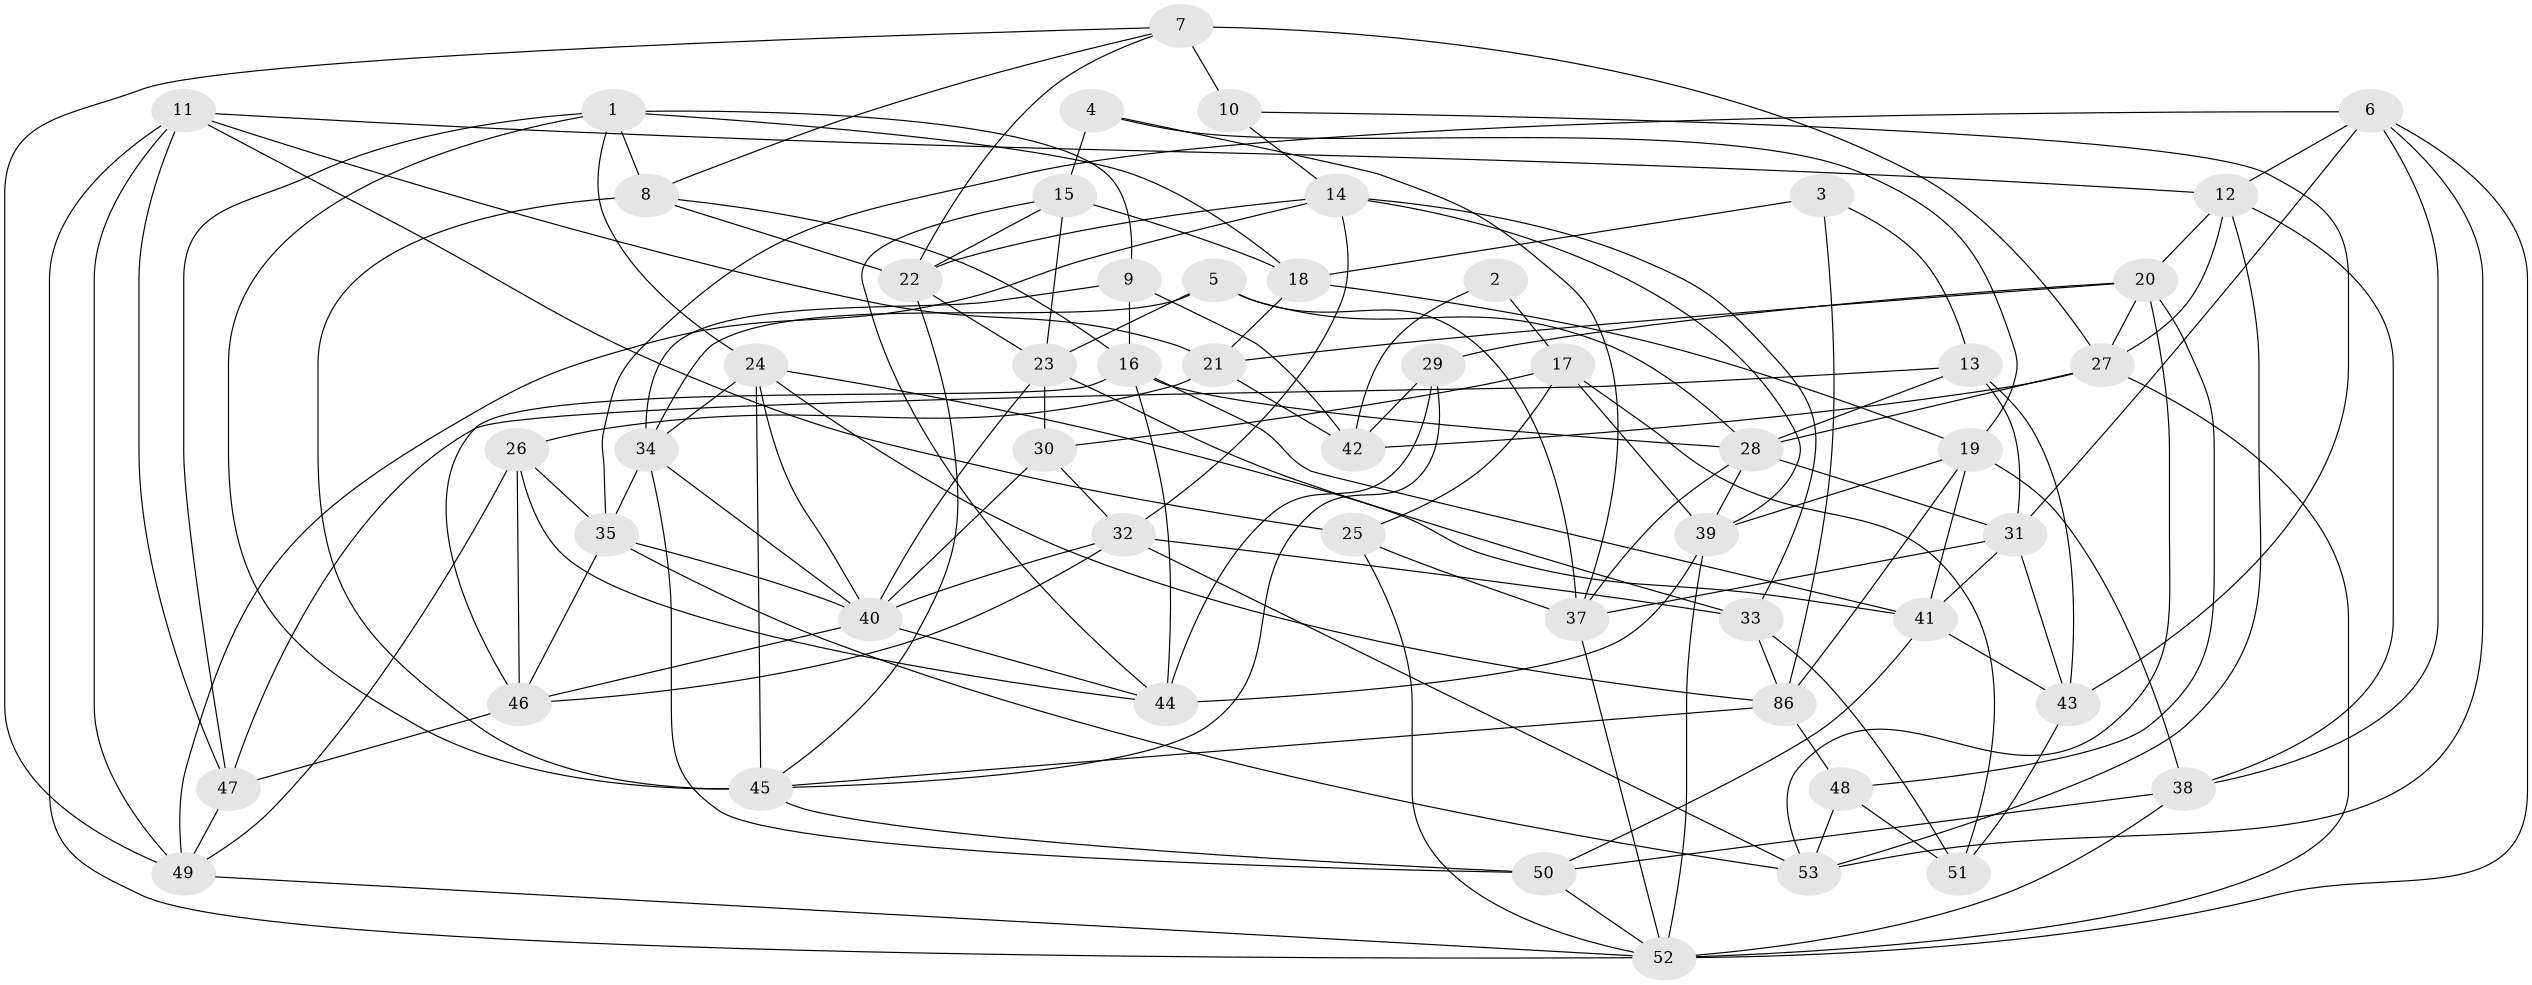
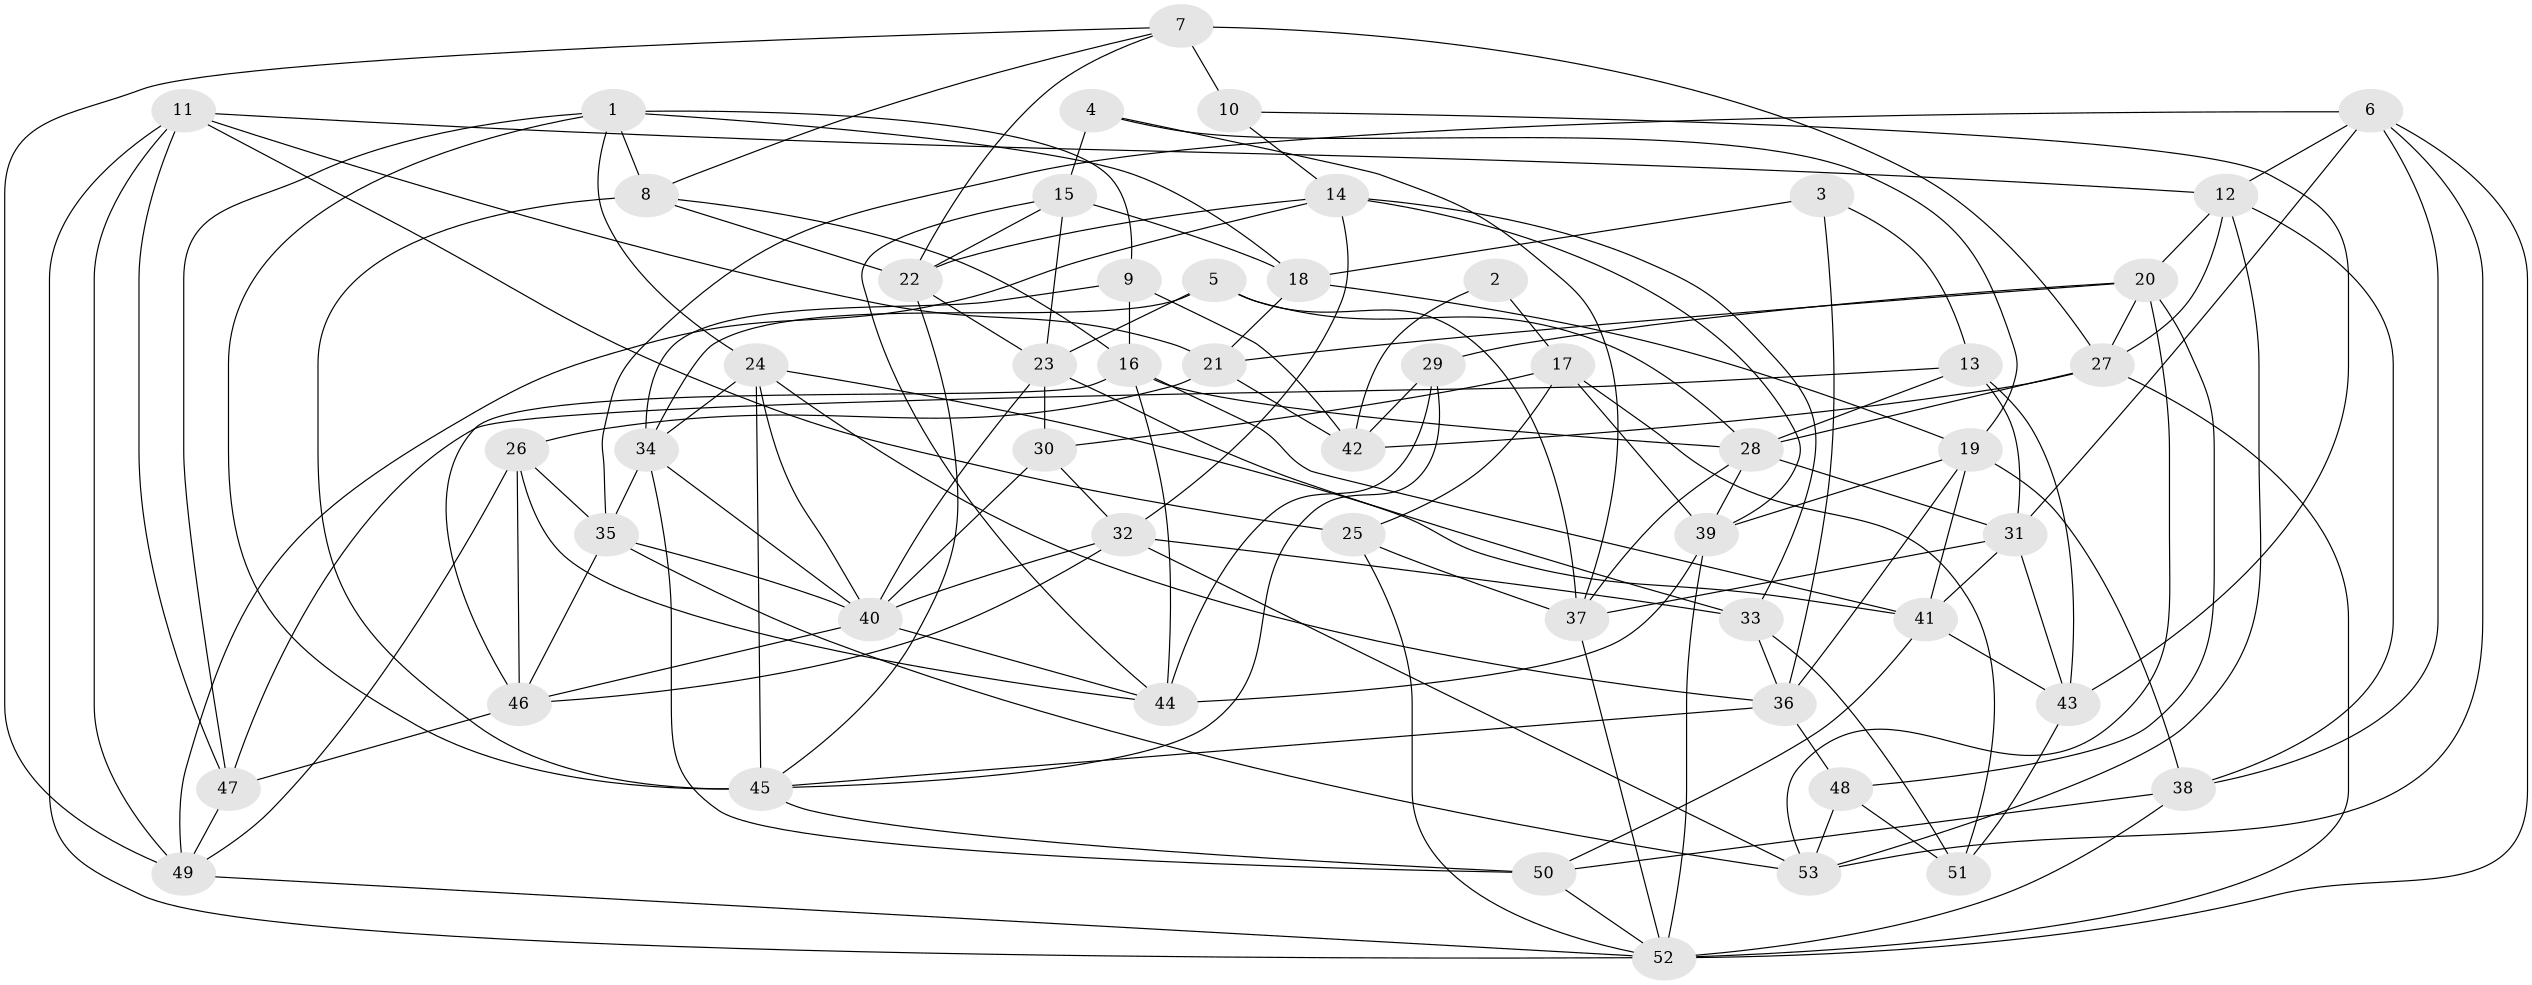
node "86": label "86" -> "36"
